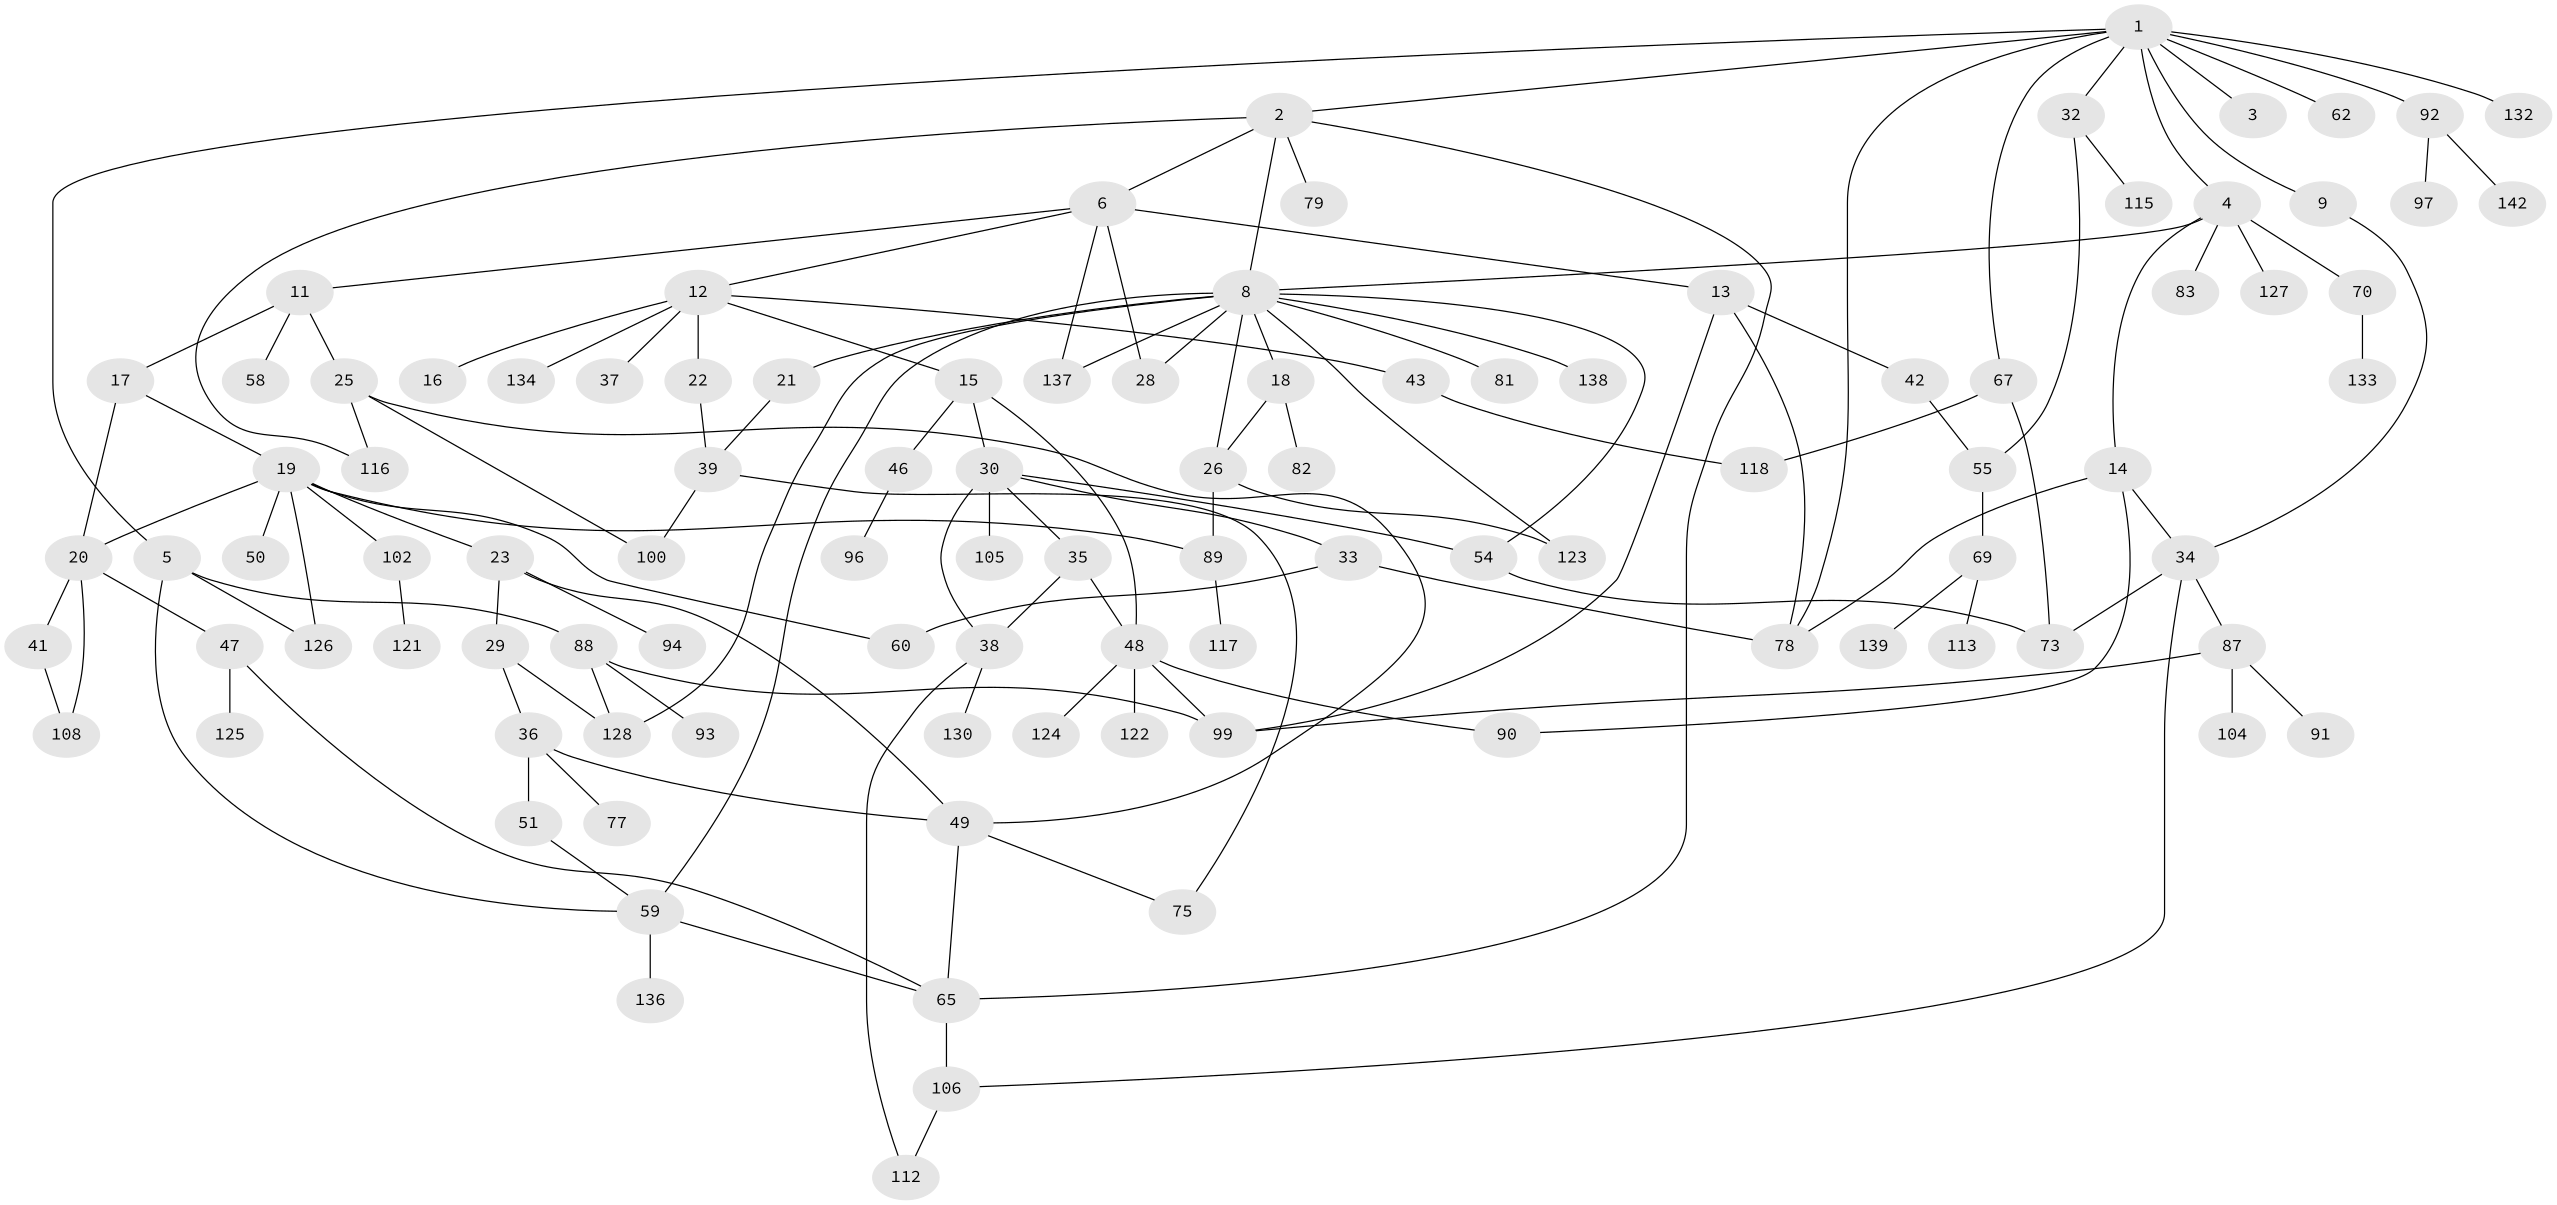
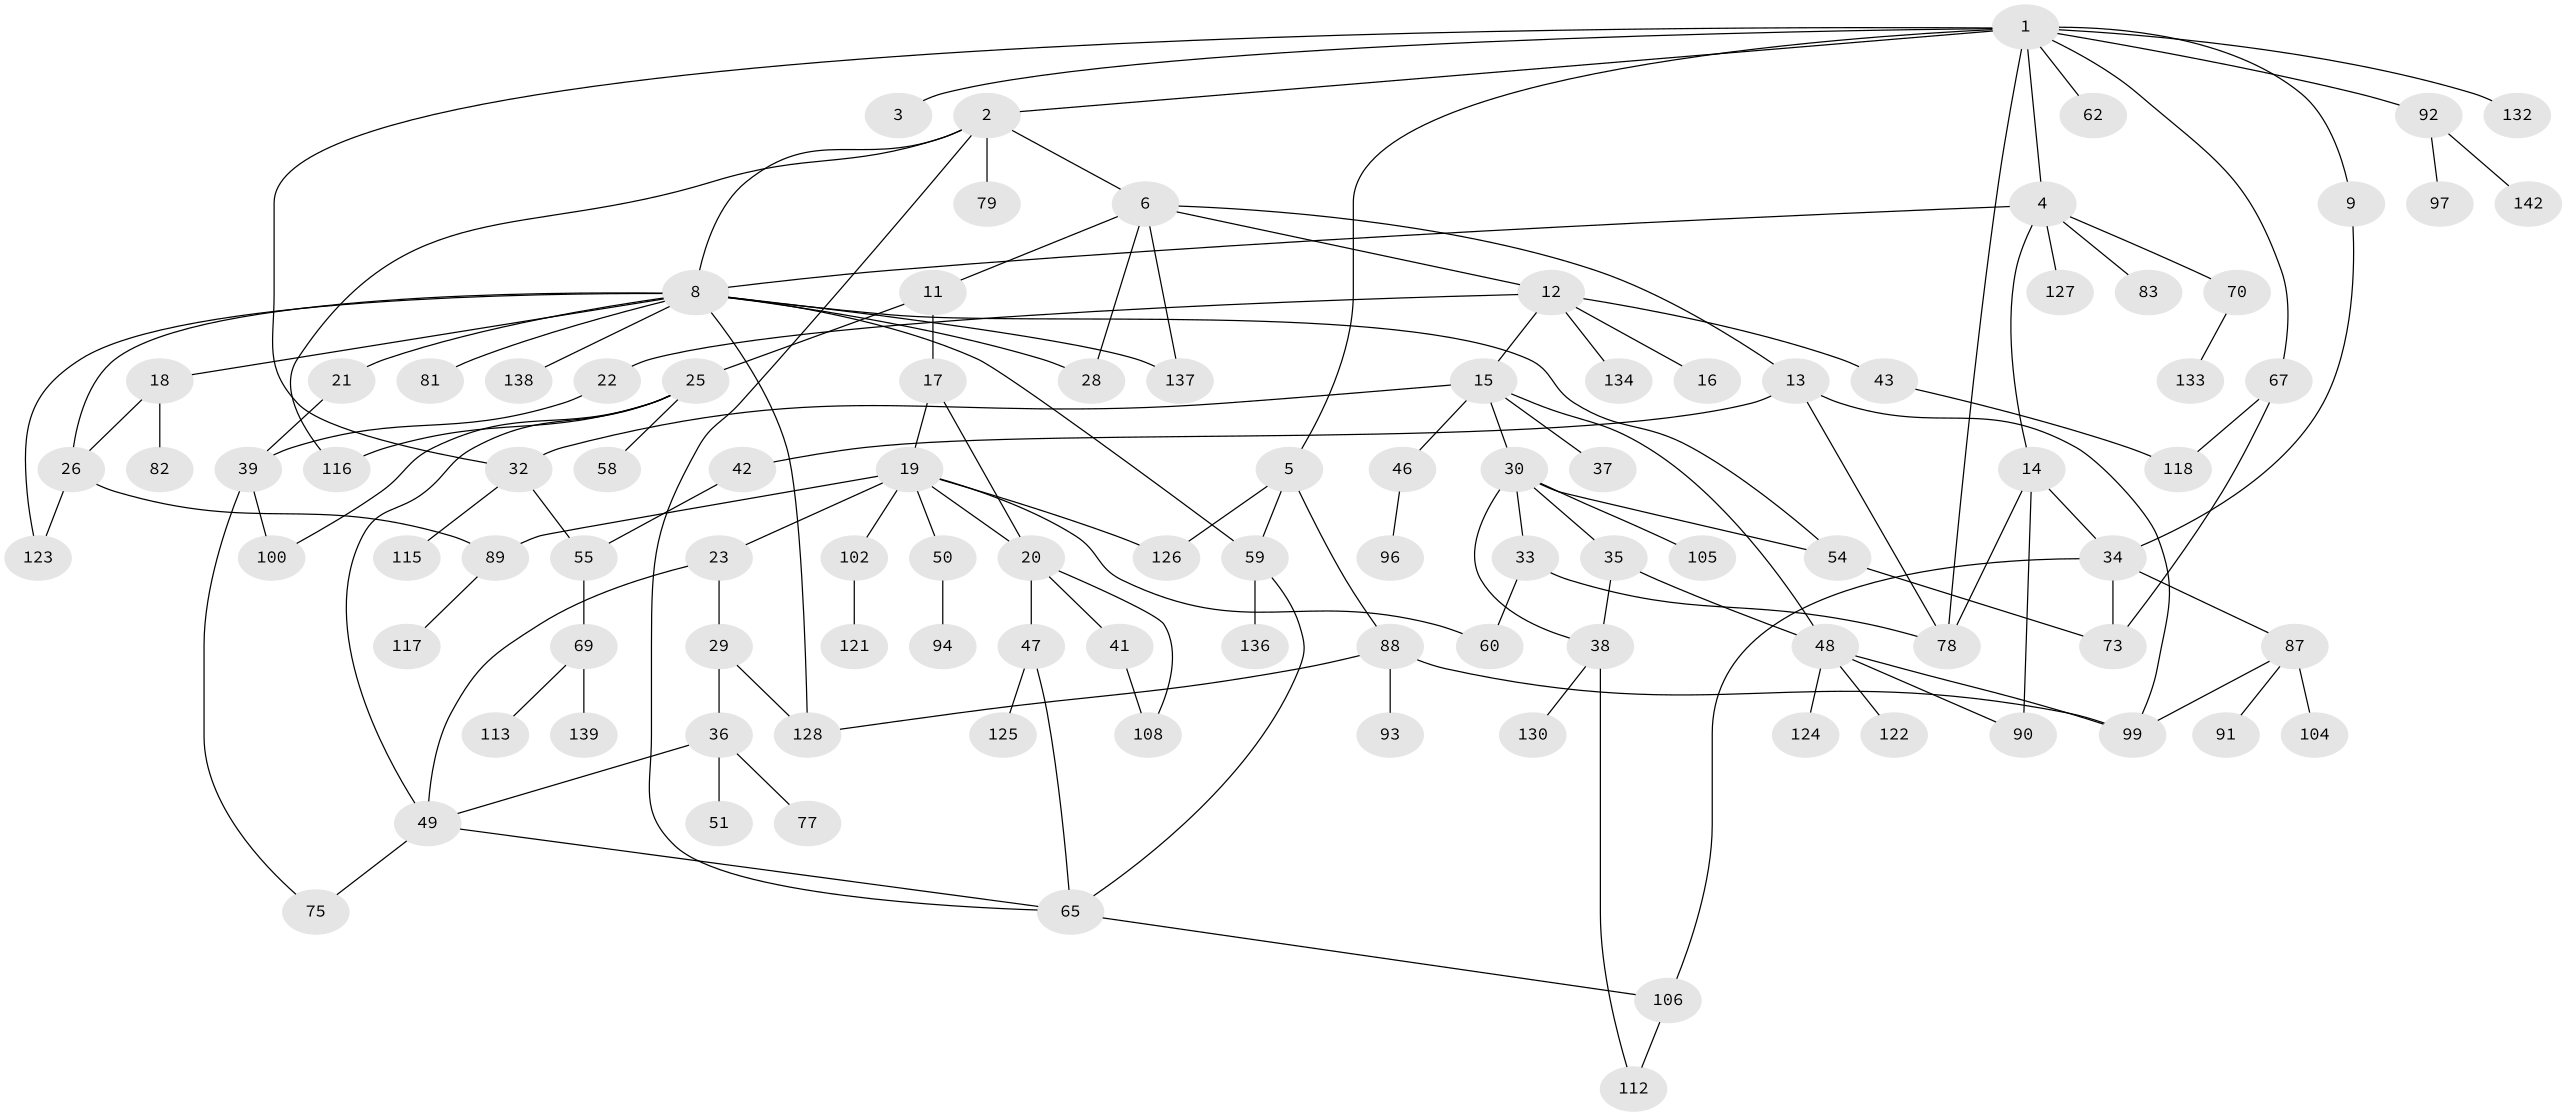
edge "11" -- "58": now "25" -- "58"
edge "12" -- "37": now "15" -- "37"
edge "15" -- "32": added
edge "23" -- "94": now "50" -- "94"
edge "51" -- "59": removed
